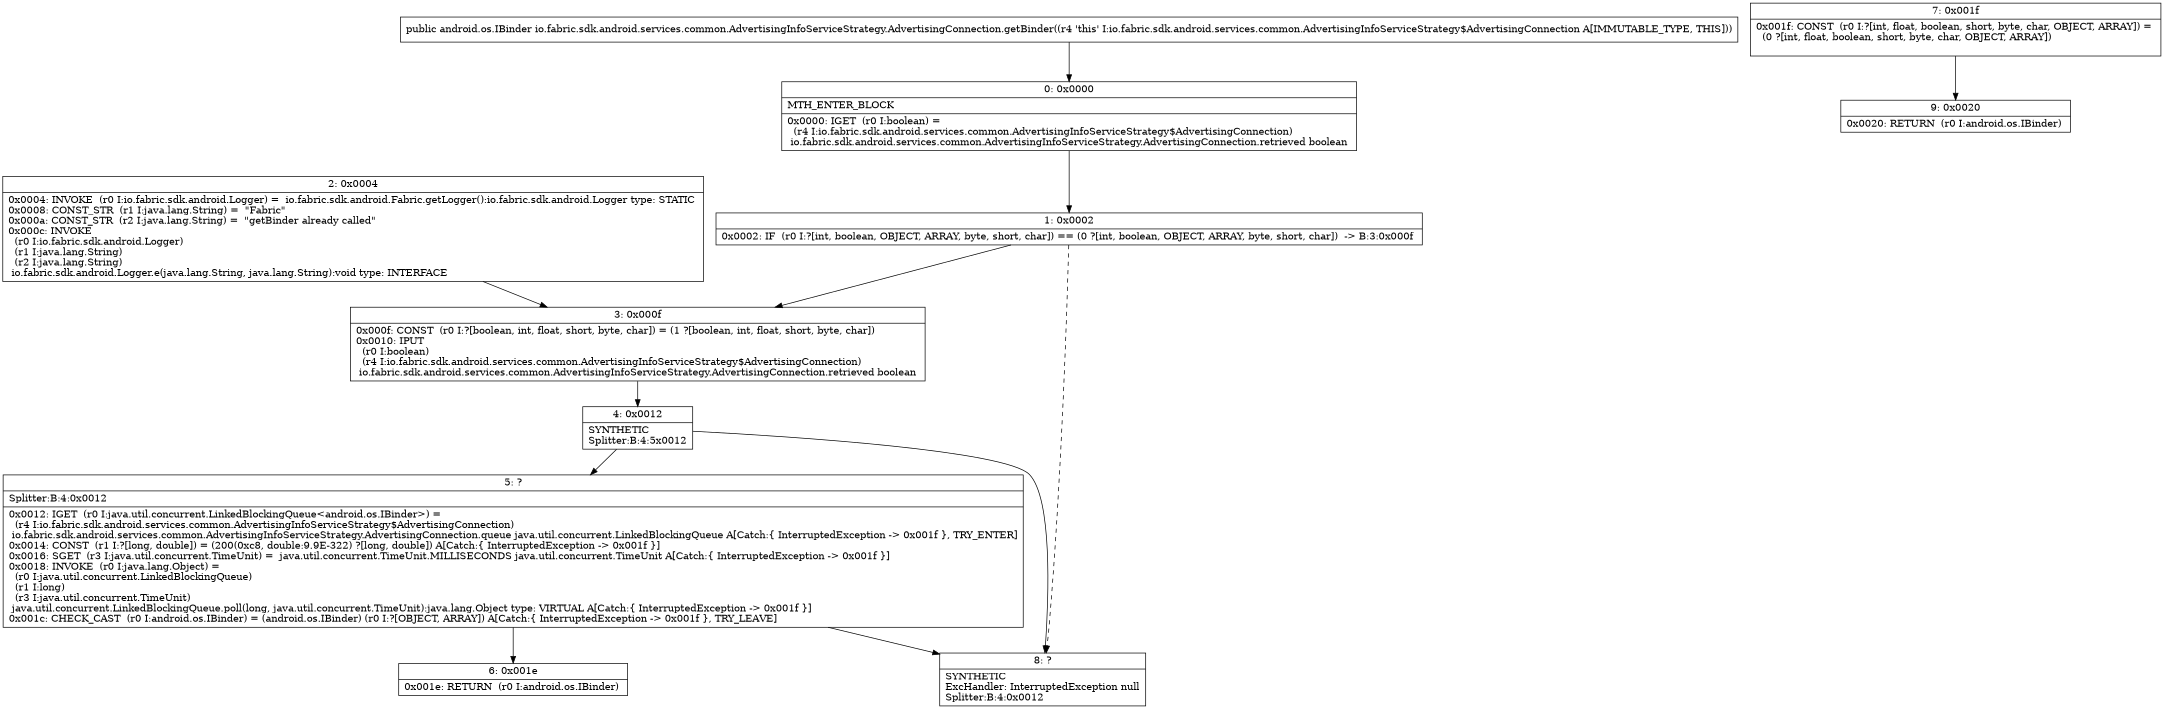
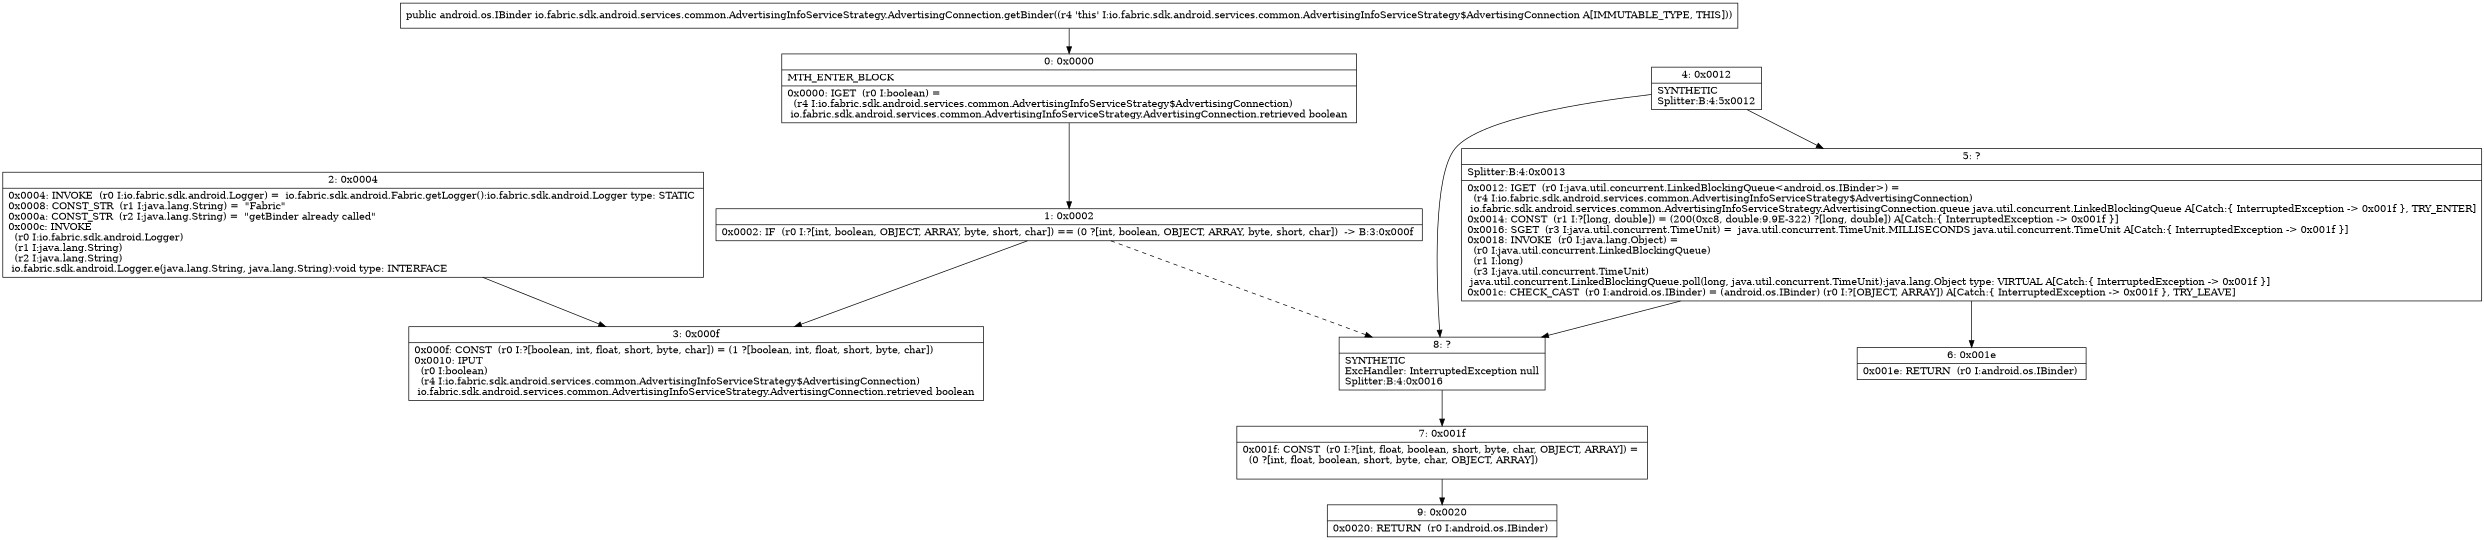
edge "3: 0x000f" -> "4: 0x0012": removed
edge "8: ?" -> "7: 0x001f": added
node "5: ?": text "Splitter:B:4:0x0012" -> "Splitter:B:4:0x0013"
node "8: ?": text "Splitter:B:4:0x0012" -> "Splitter:B:4:0x0016"
